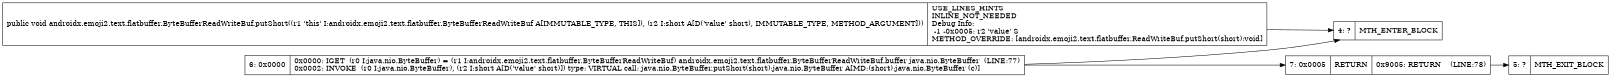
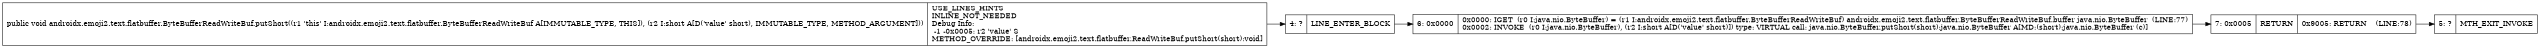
node "4: ?": text "MTH_ENTER_BLOCK" -> "LINE_ENTER_BLOCK"
edge "6: 0x0000" -> "4: ?": reversed
node "5: ?": text "MTH_EXIT_BLOCK" -> "MTH_EXIT_INVOKE"
